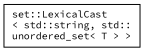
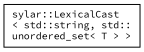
node "set::LexicalCast < std::string, std:: unordered_set< T > >": label "set::LexicalCast < std::string, std:: unordered_set< T > >" -> "sylar::LexicalCast < std::string, std:: unordered_set< T > >"
